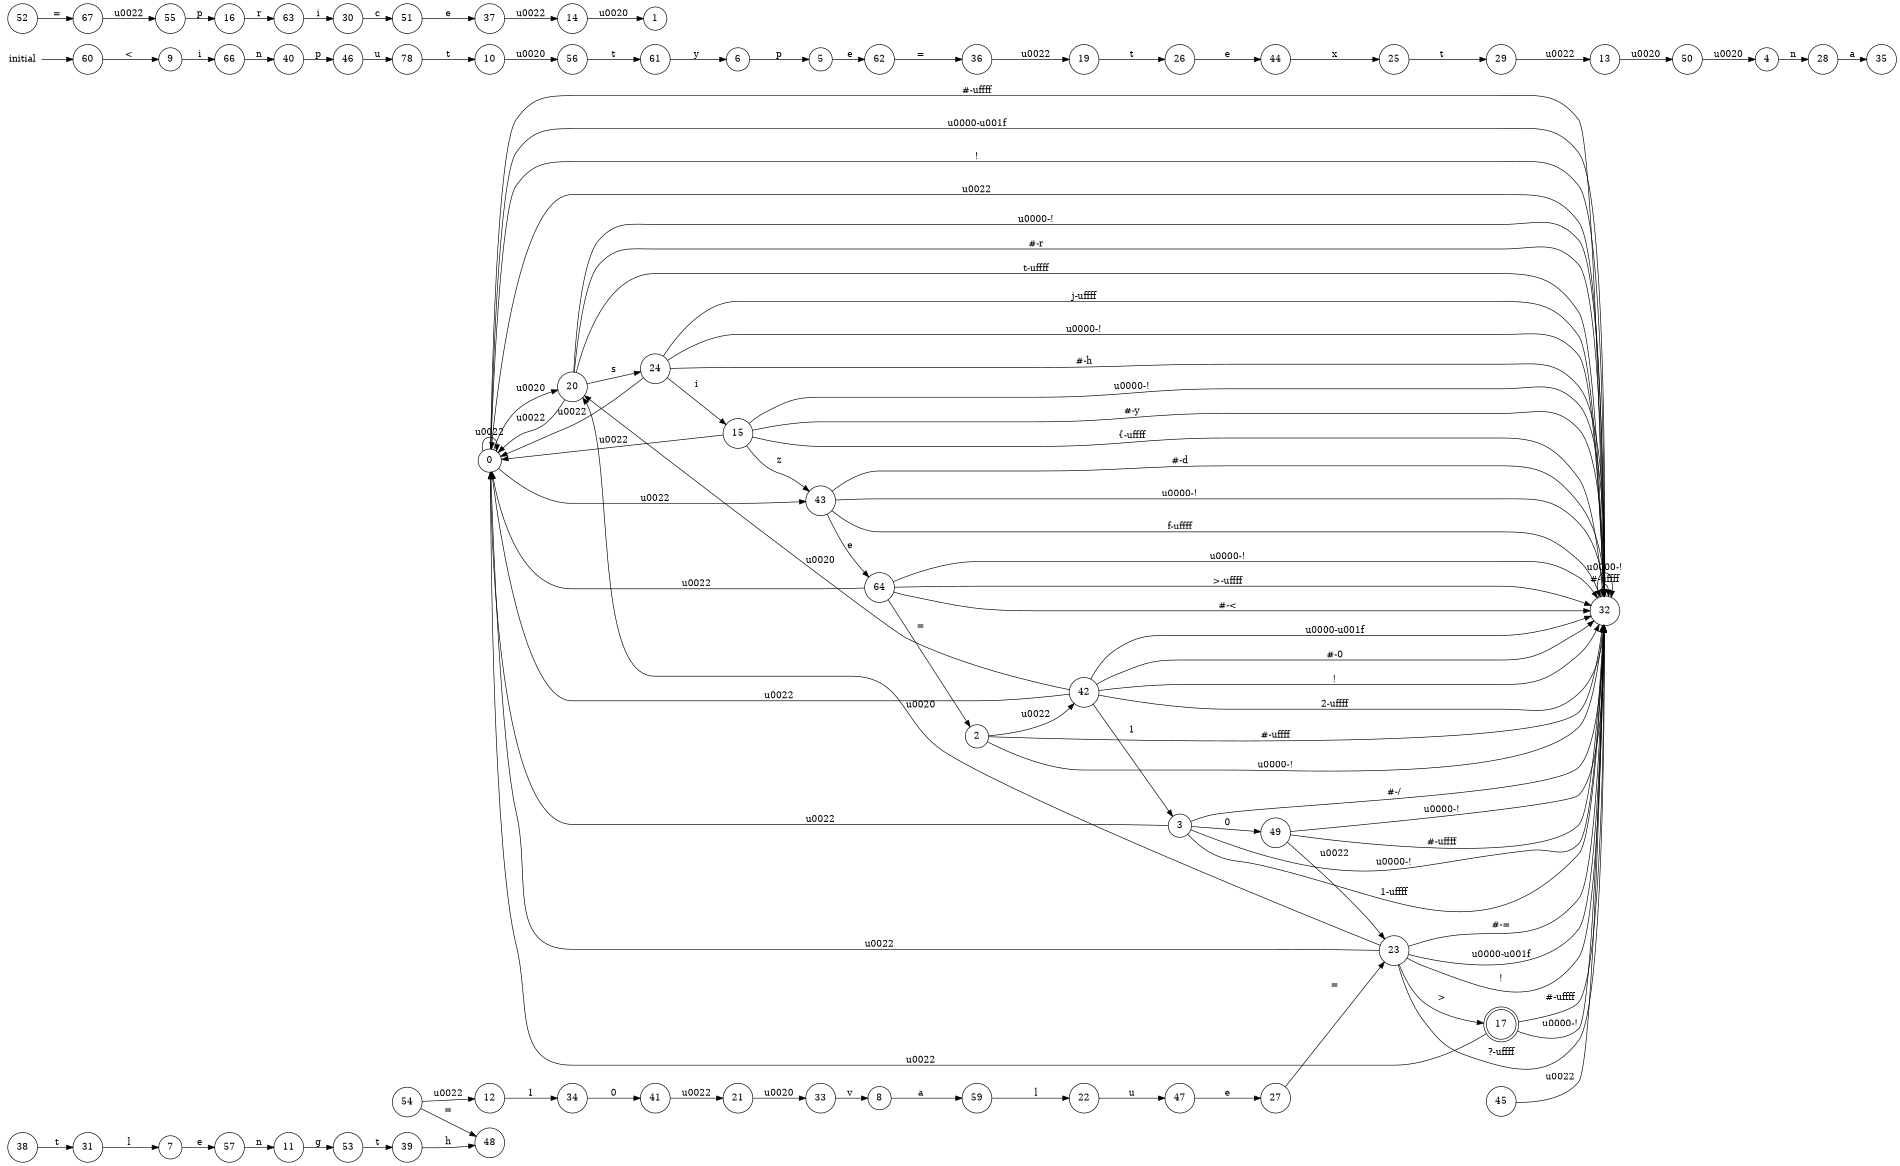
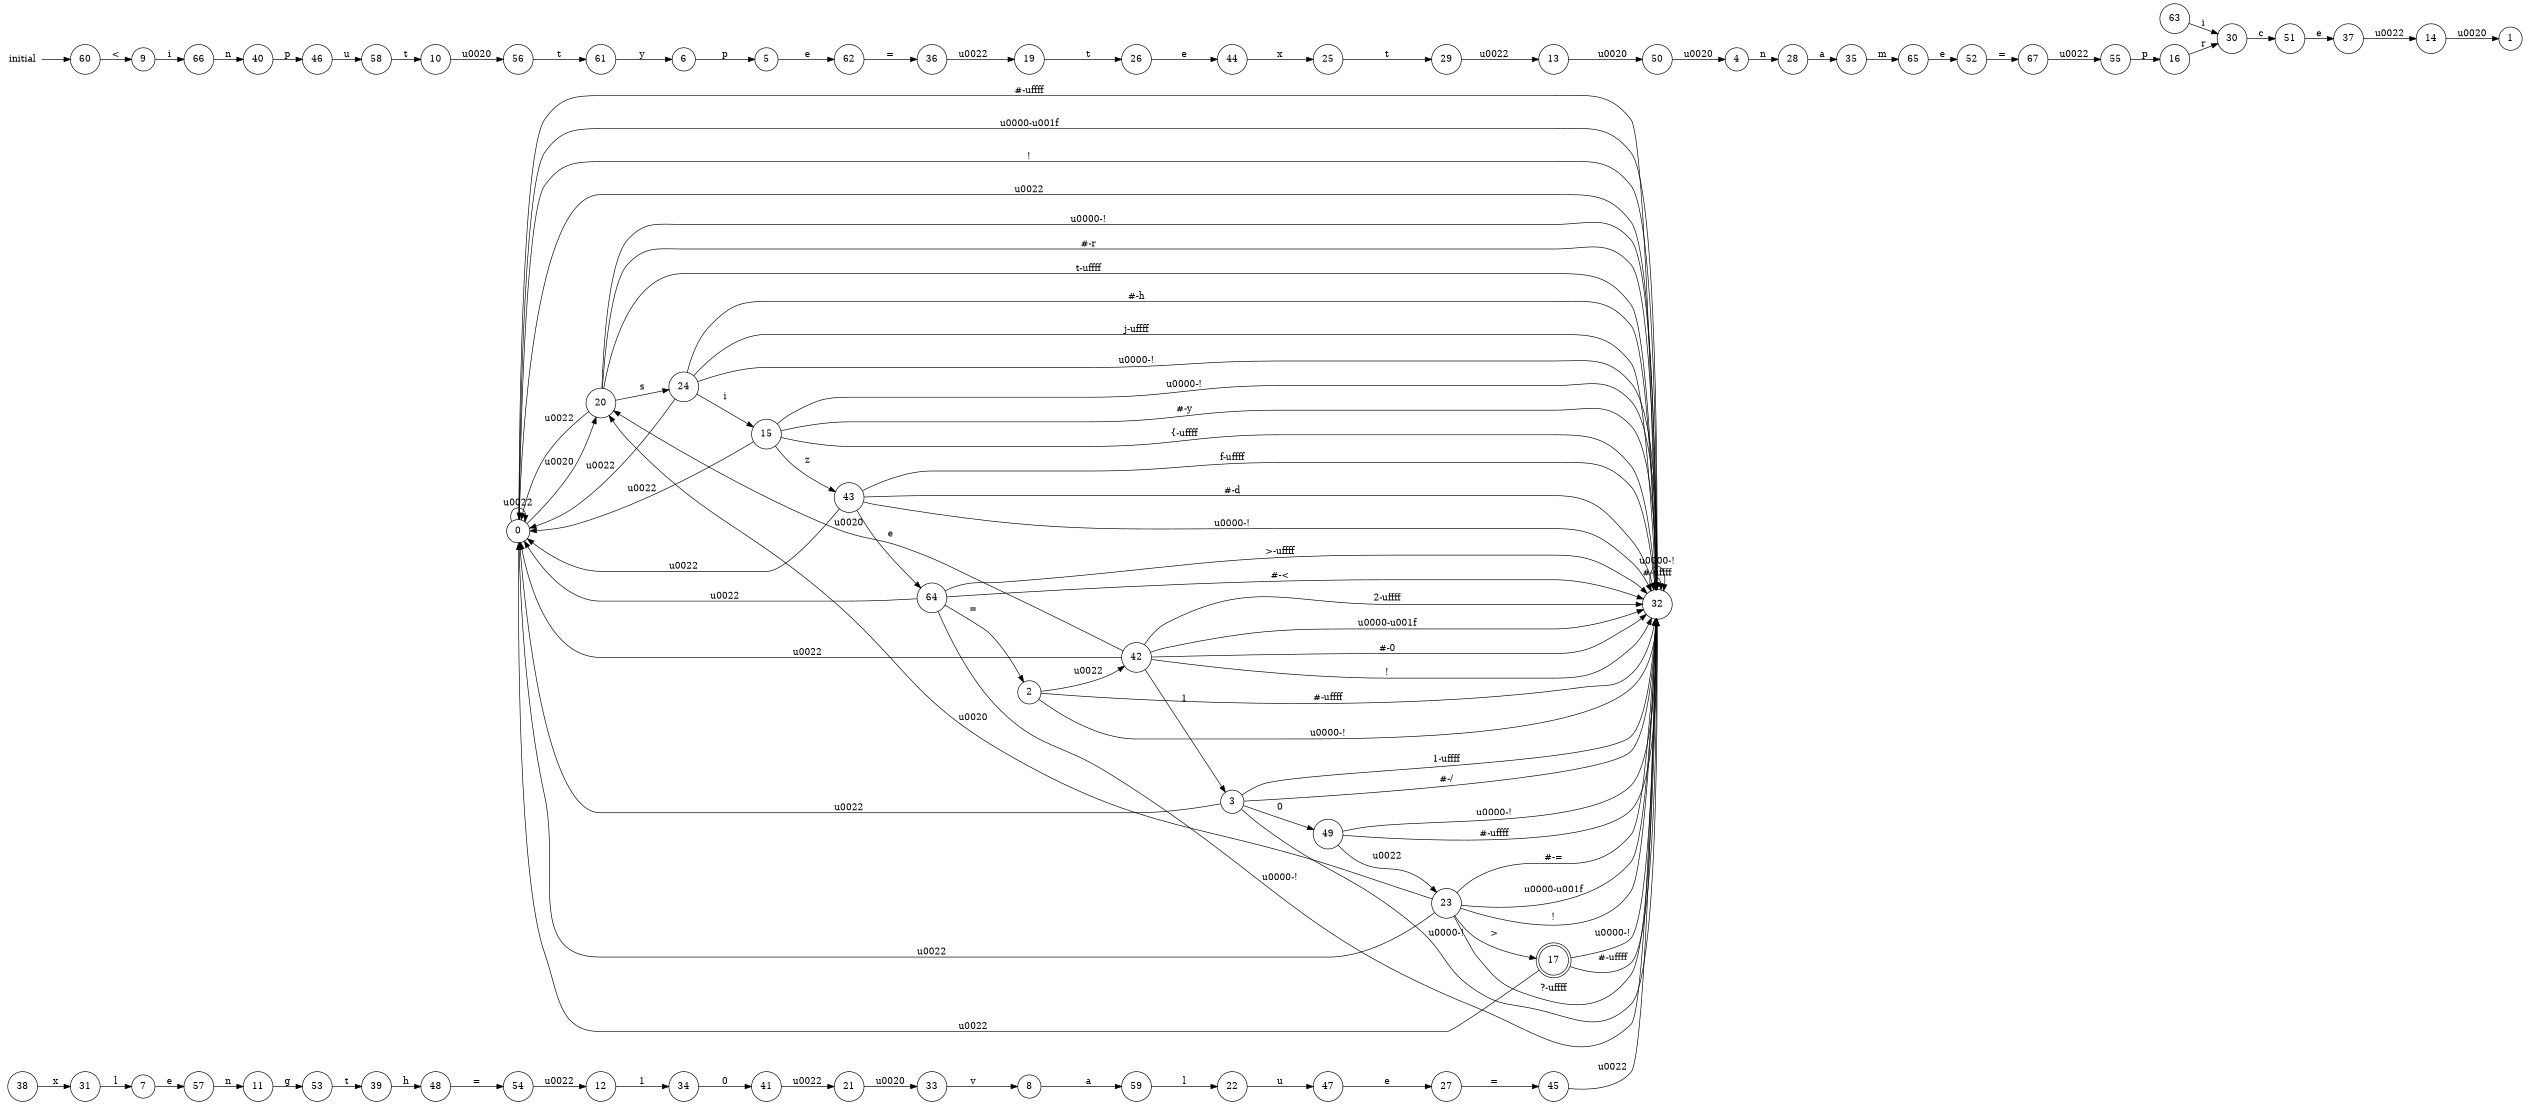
edge "16" -> "63": now "16" -> "30"
node "78": label "78" -> "58"
node "65": added
edge "0" -> "43": reversed
edge "27" -> "23": now "27" -> "45"
edge "54" -> "48": reversed
edge "38" -> "31": label "t" -> "x"
